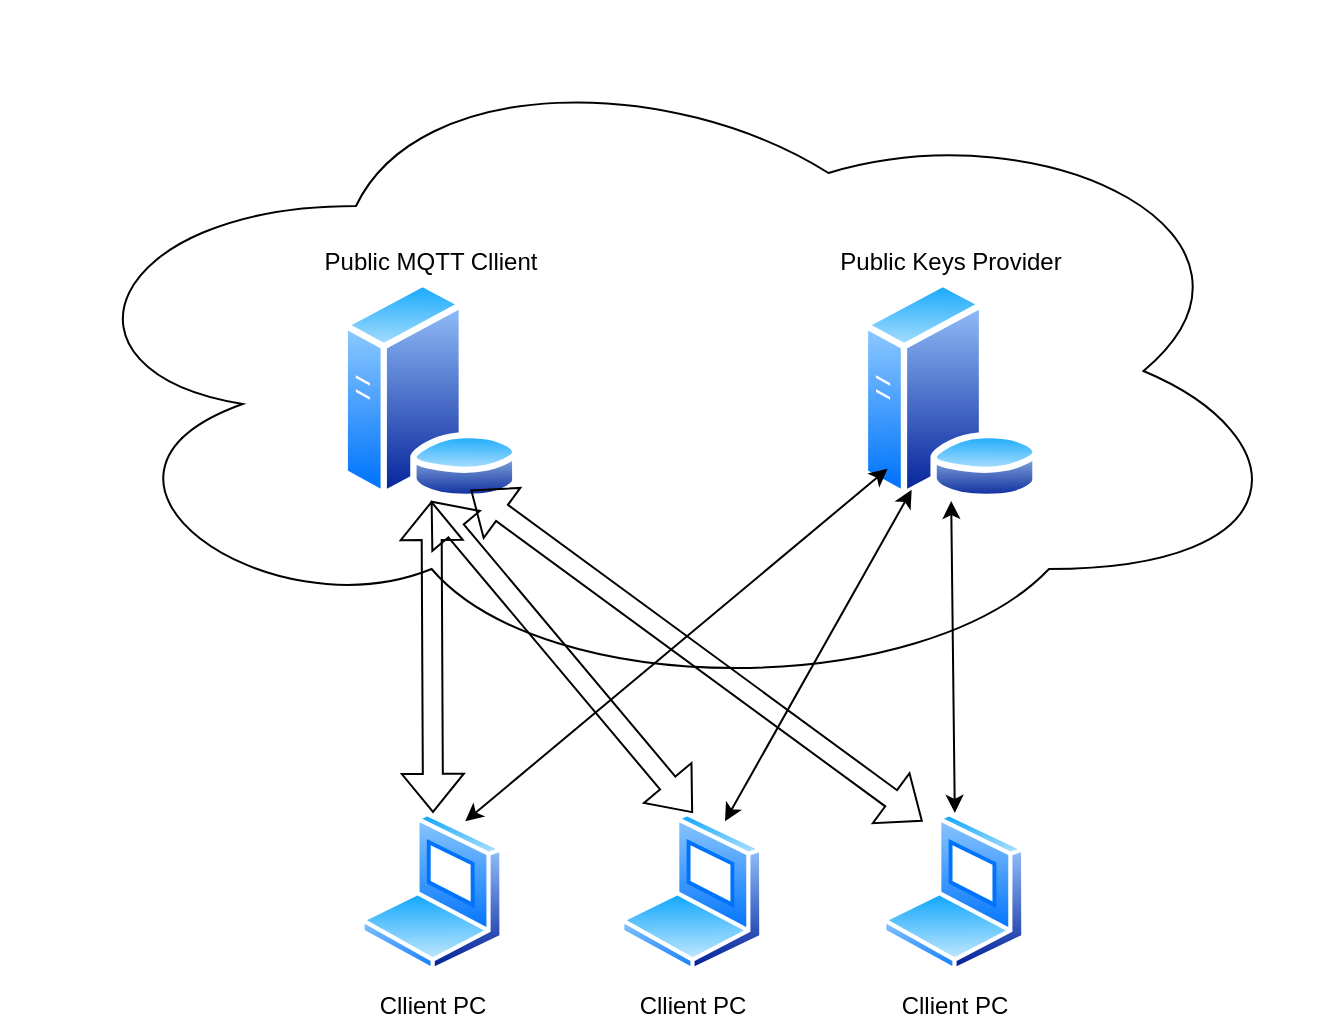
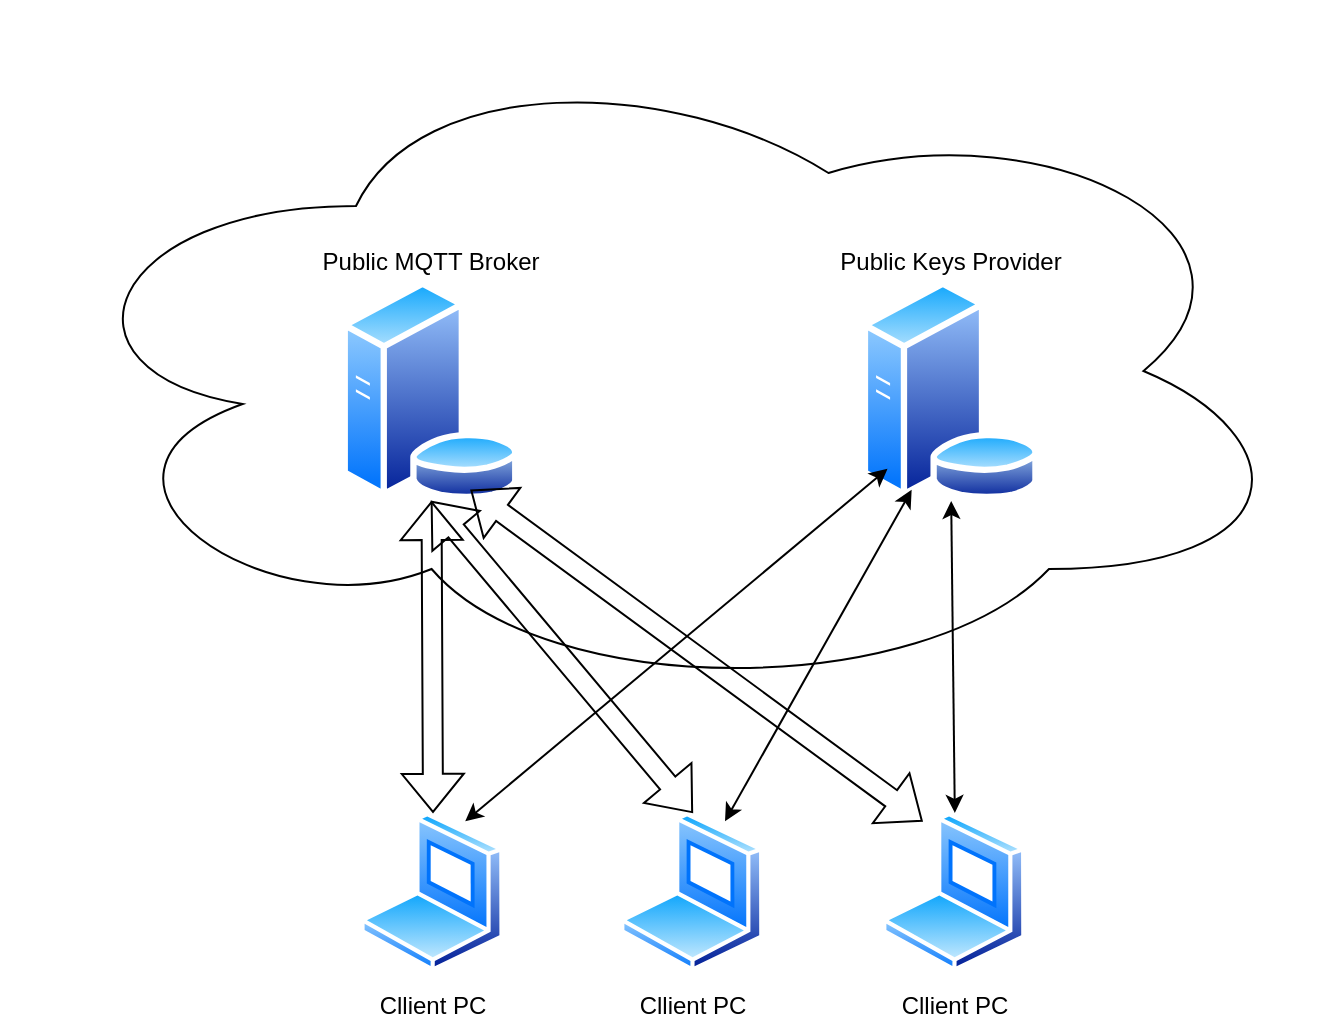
node "Public MQTT Cllient": label "Public MQTT Cllient" -> "Public MQTT Broker"
